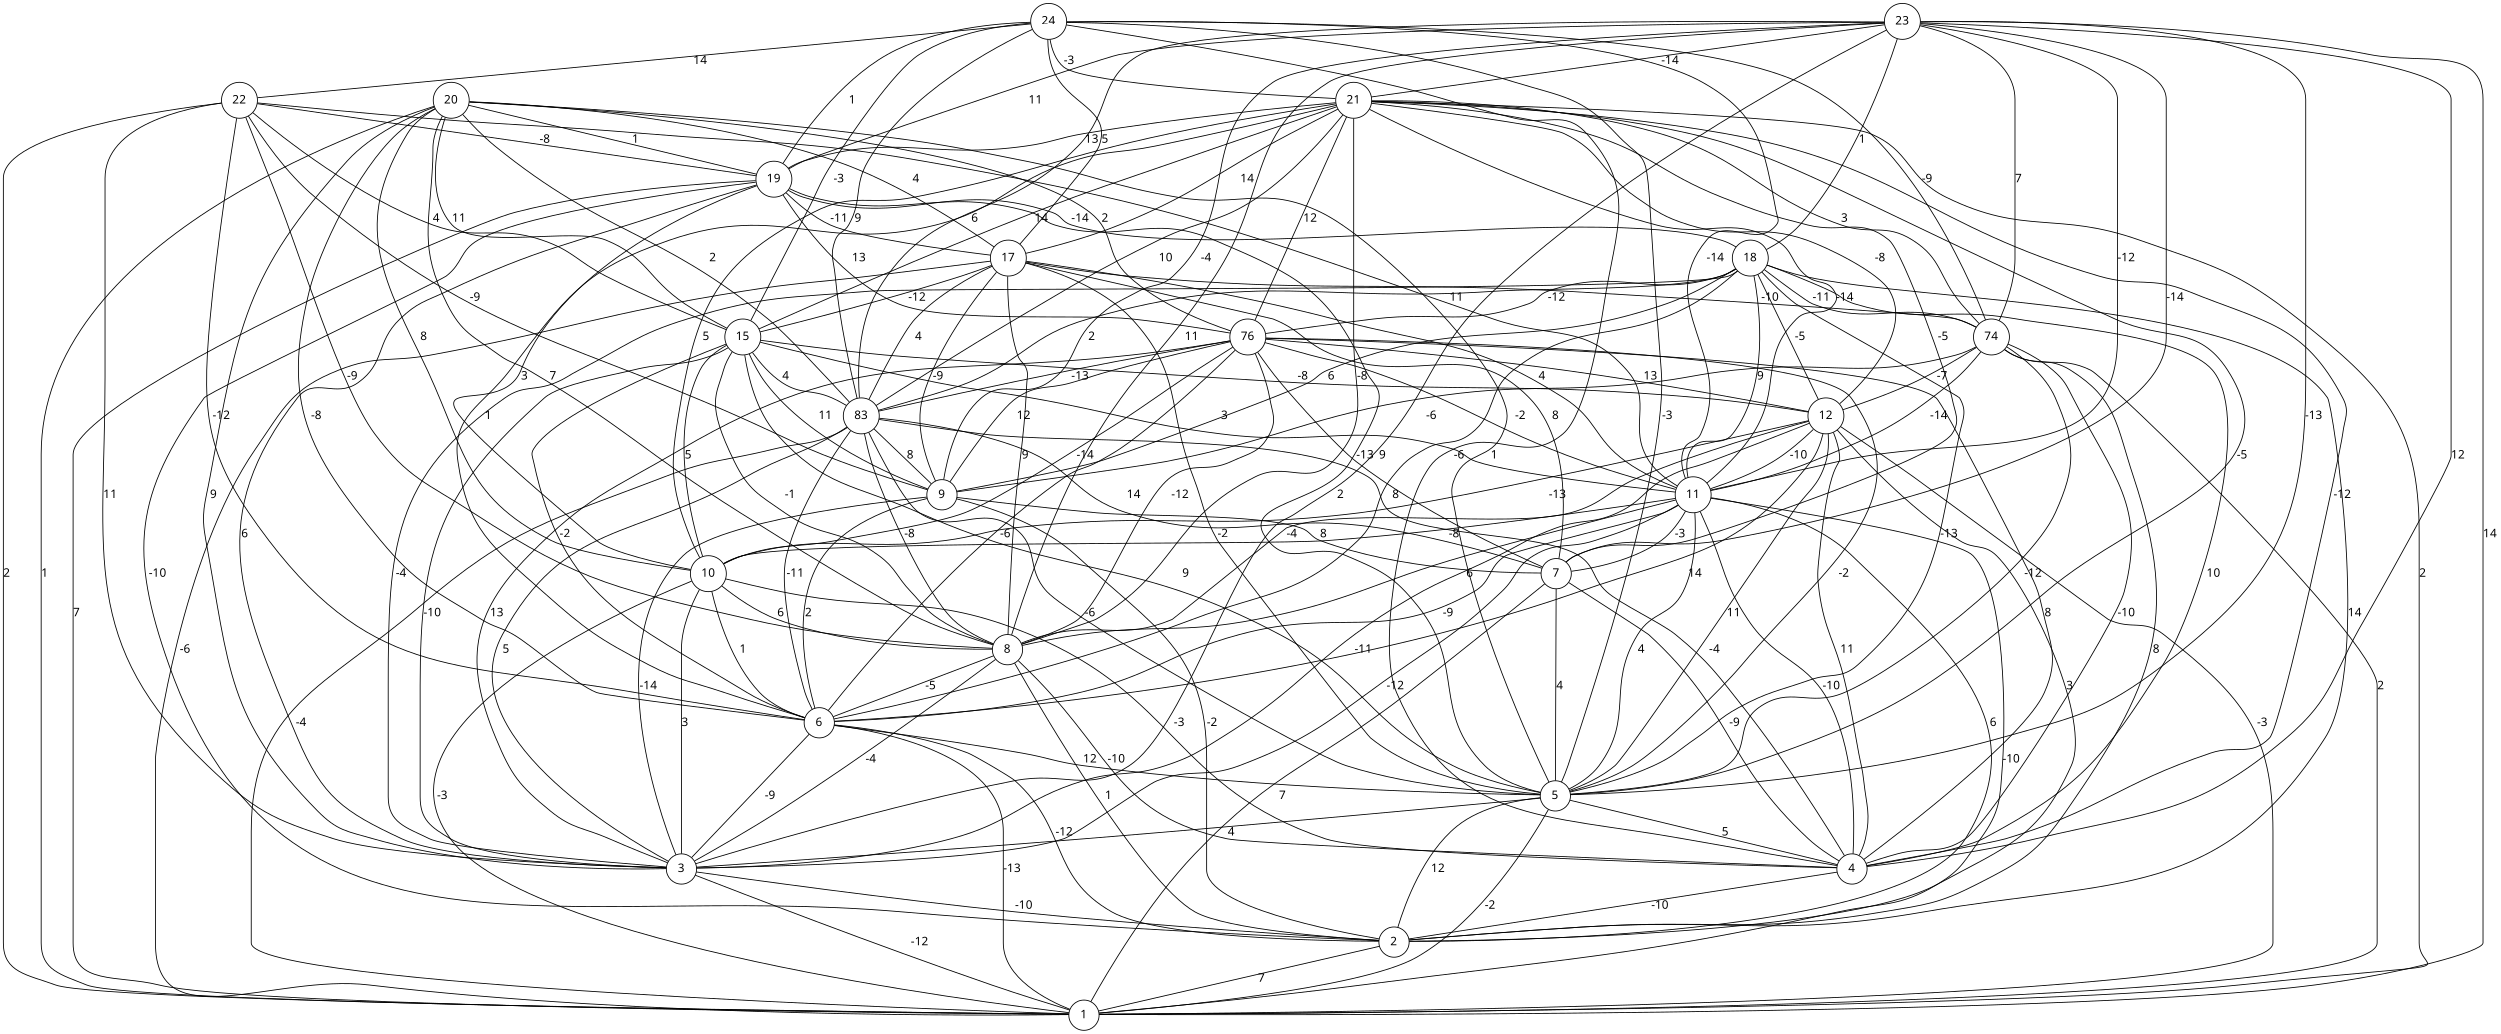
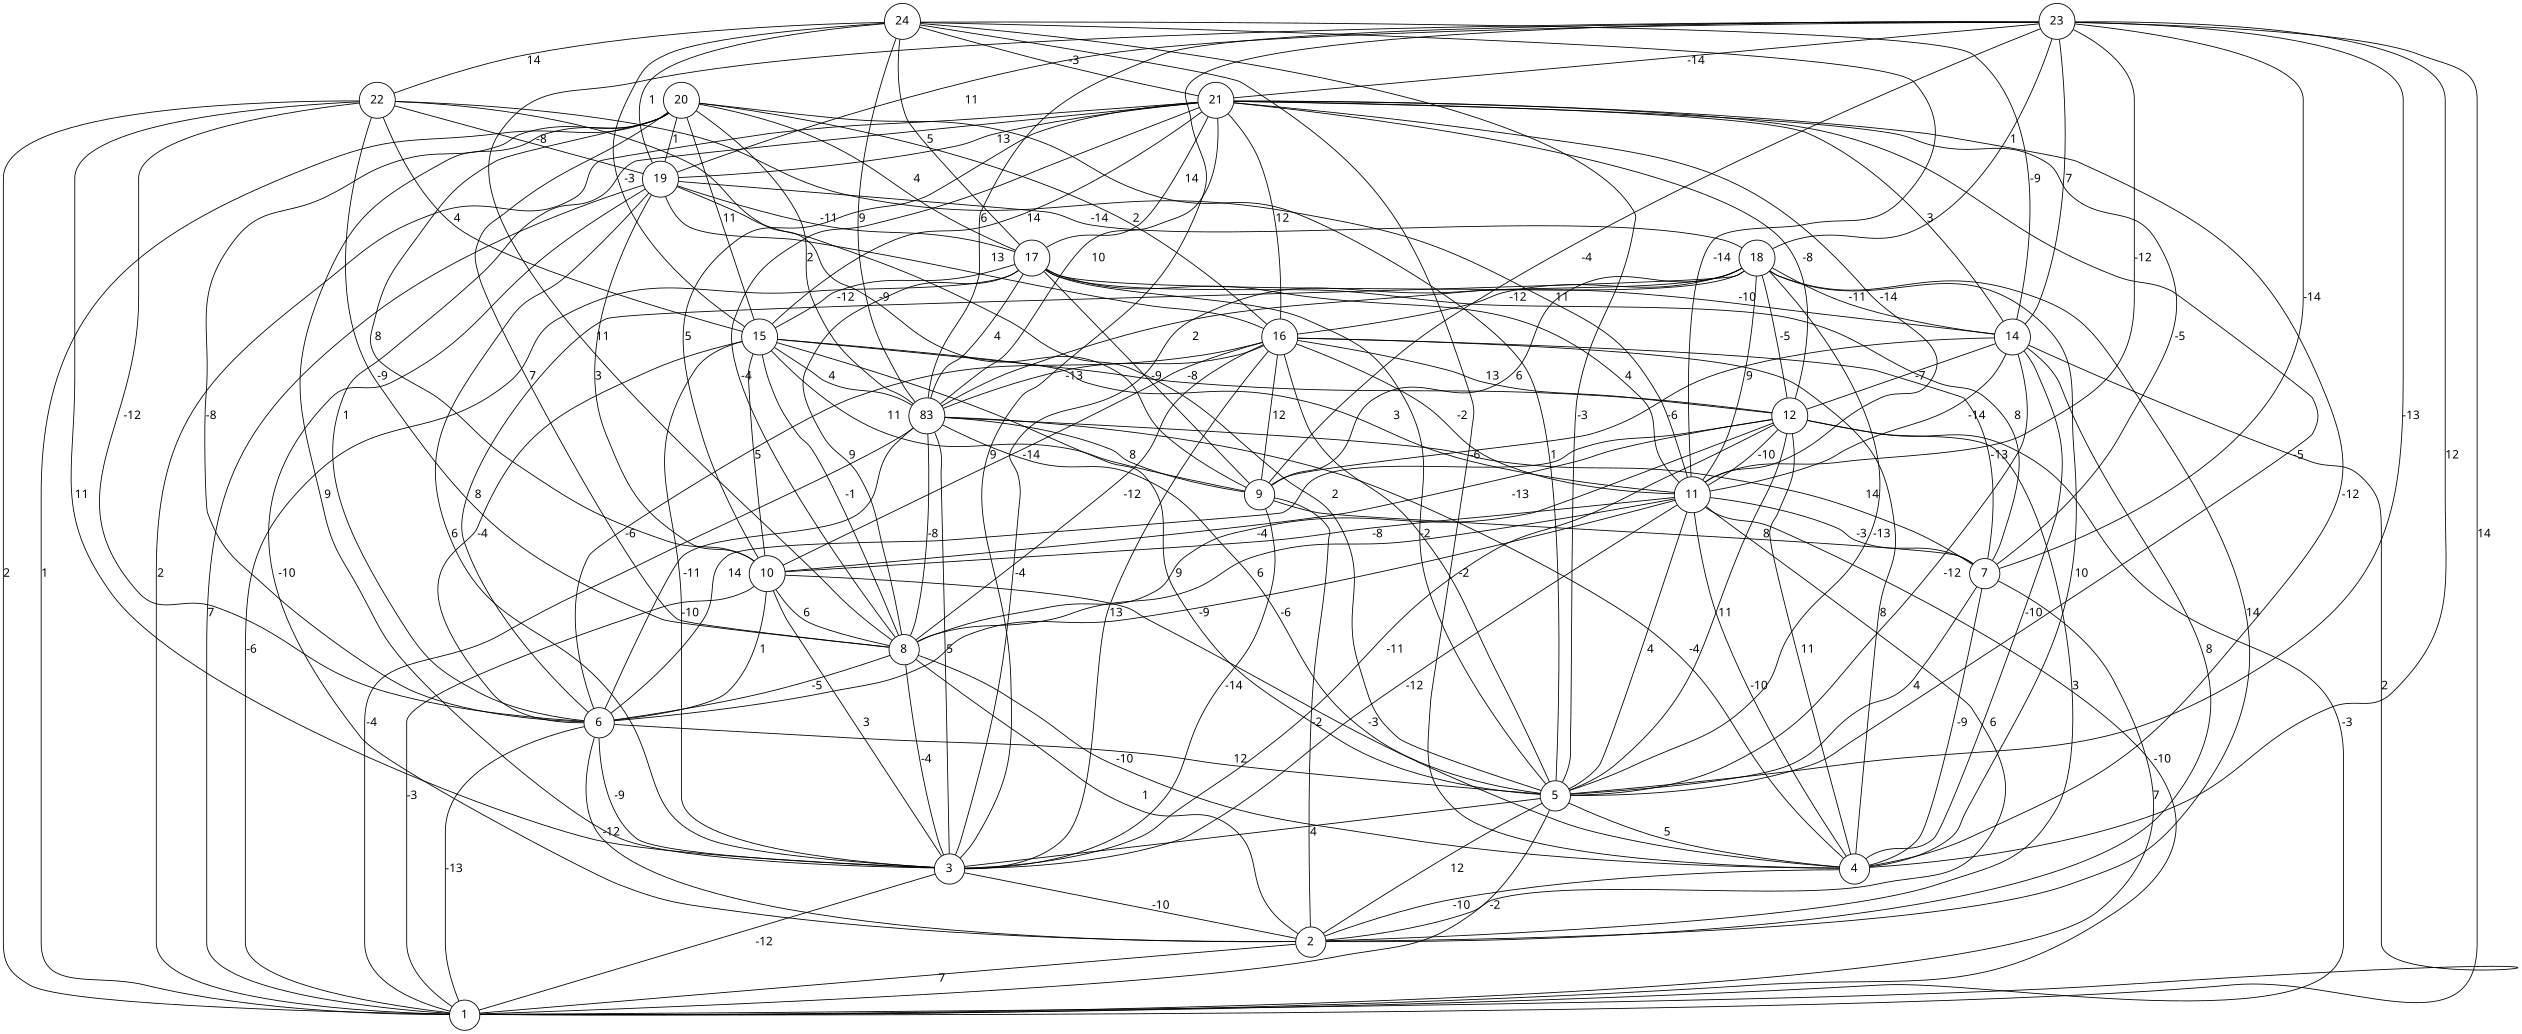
node "76": label "76" -> "16"
node "74": label "74" -> "14"
edge "21" -- "8": label "-8" -> "-4"
edge "15" -- "6": label "-2" -> "-4"
edge "9" -- "6": removed, label "2"
